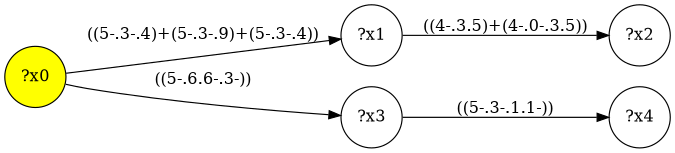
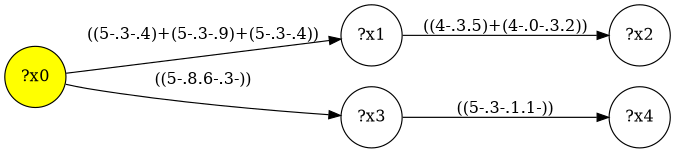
edge "?x1" -> "?x2": label "((4-.3.5)+(4-.0-.3.5))" -> "((4-.3.5)+(4-.0-.3.2))"
edge "?x0" -> "?x3": label "((5-.6.6-.3-))" -> "((5-.8.6-.3-))"
